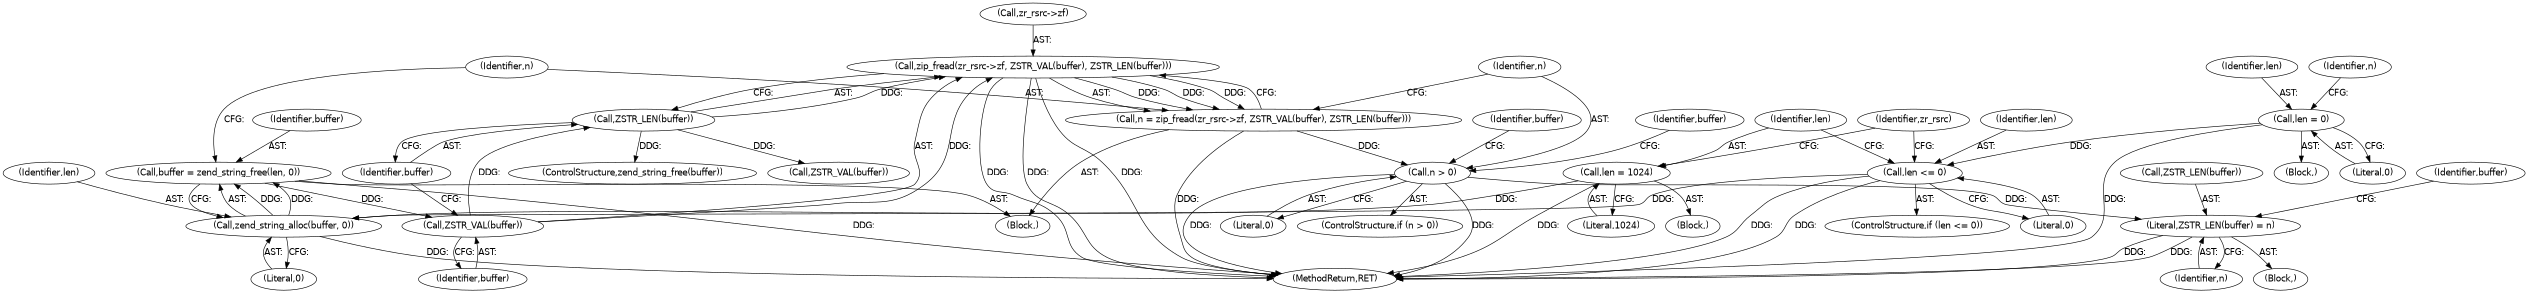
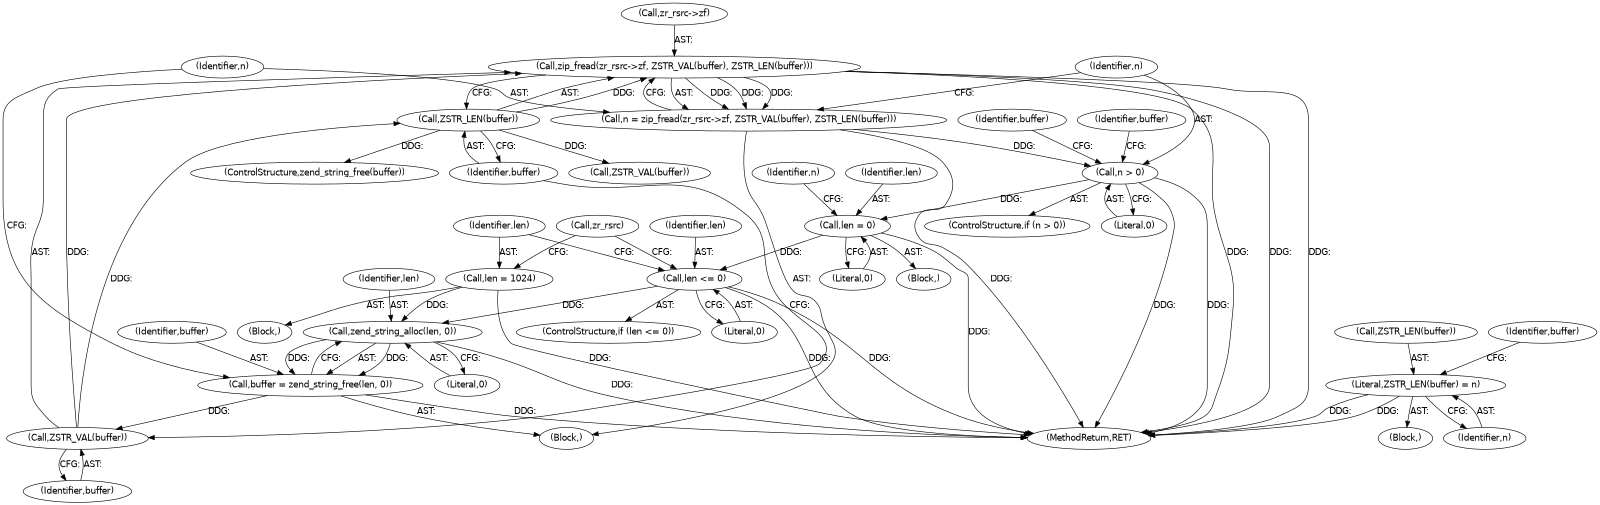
node "(Identifier,zr_rsrc)": label "(Identifier,zr_rsrc)" -> "(Call,zr_rsrc)"
edge "(Call,n > 0)" -> "(Literal,ZSTR_LEN(buffer) = n)": now "(Call,n > 0)" -> "(Call,len = 0)"
node "(Call,zend_string_alloc(buffer, 0))": label "(Call,zend_string_alloc(buffer, 0))" -> "(Call,zend_string_alloc(len, 0))"
node "(Literal,1024)": removed
